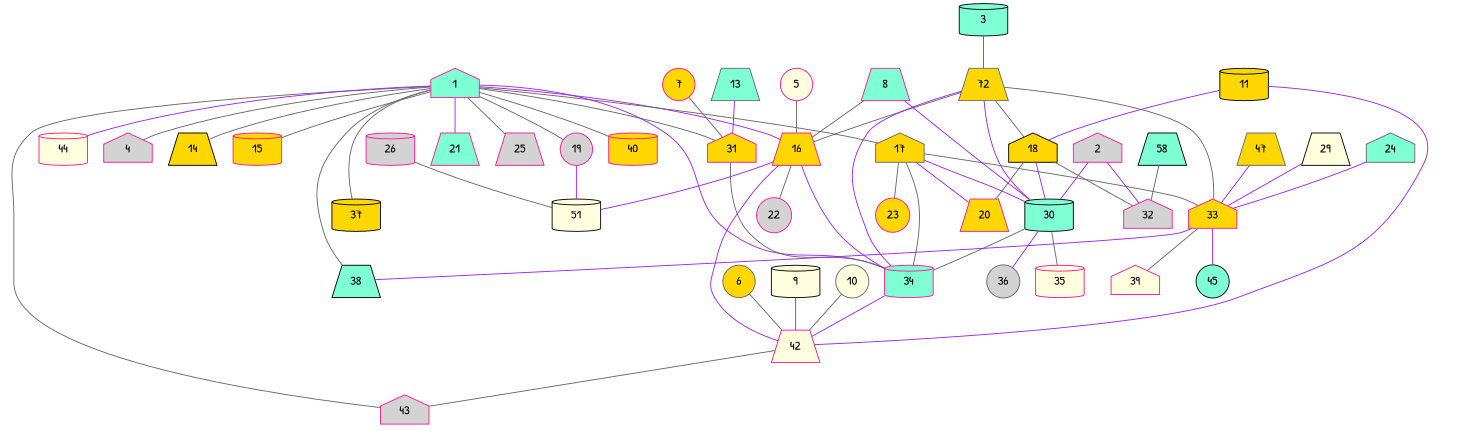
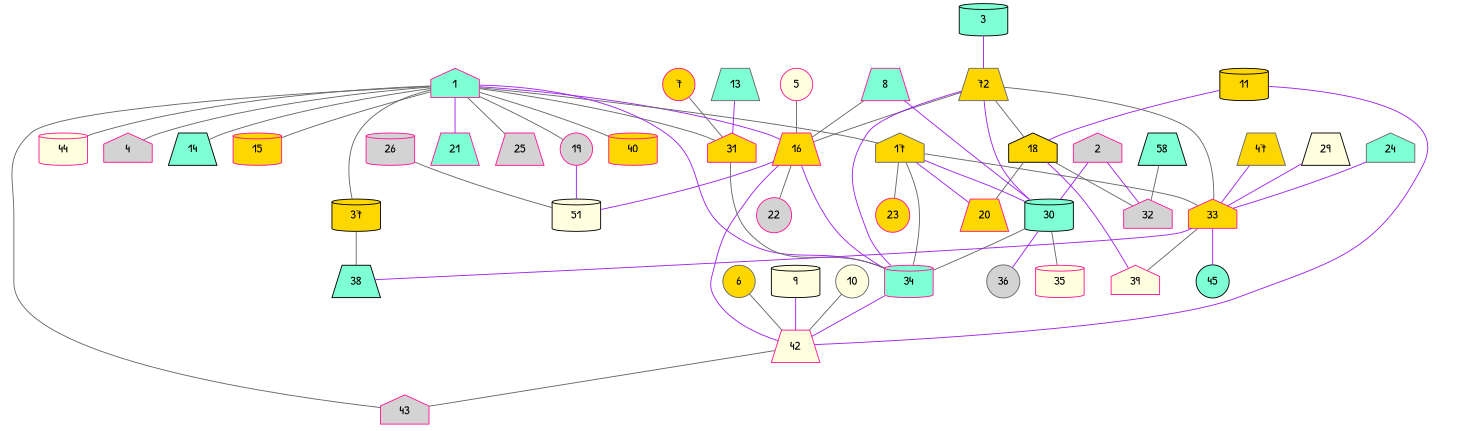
edge "1" -- "44": color purple -> gray40
node "14": fillcolor gold -> aquamarine
edge "1" -- "38": now "37" -- "38"
edge "18" -- "30": now "18" -- "39"
